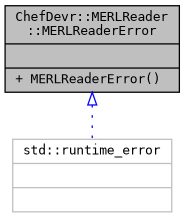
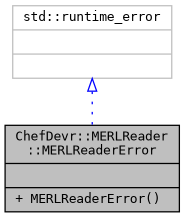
edge "std::runtime_error" -> "ChefDevr::MERLReader": reversed
